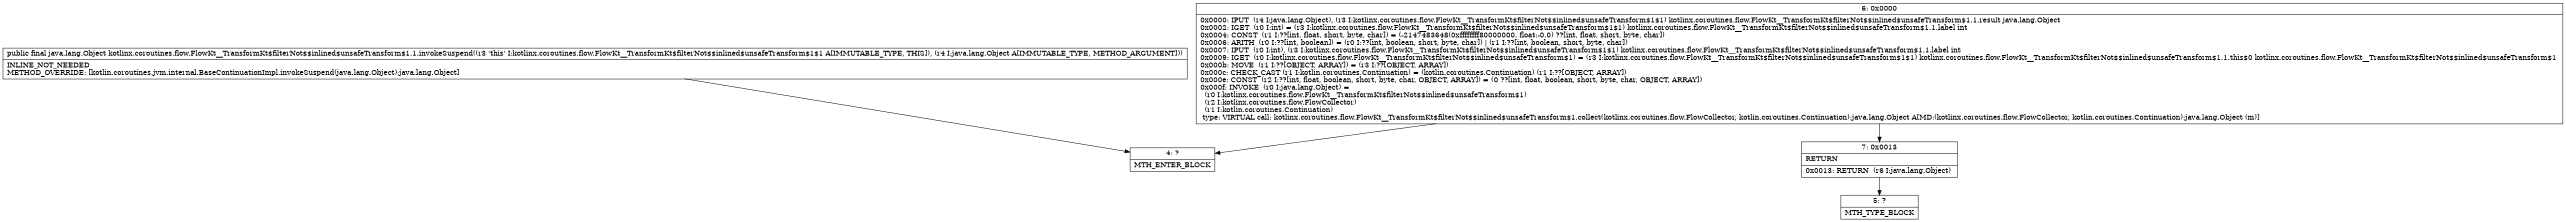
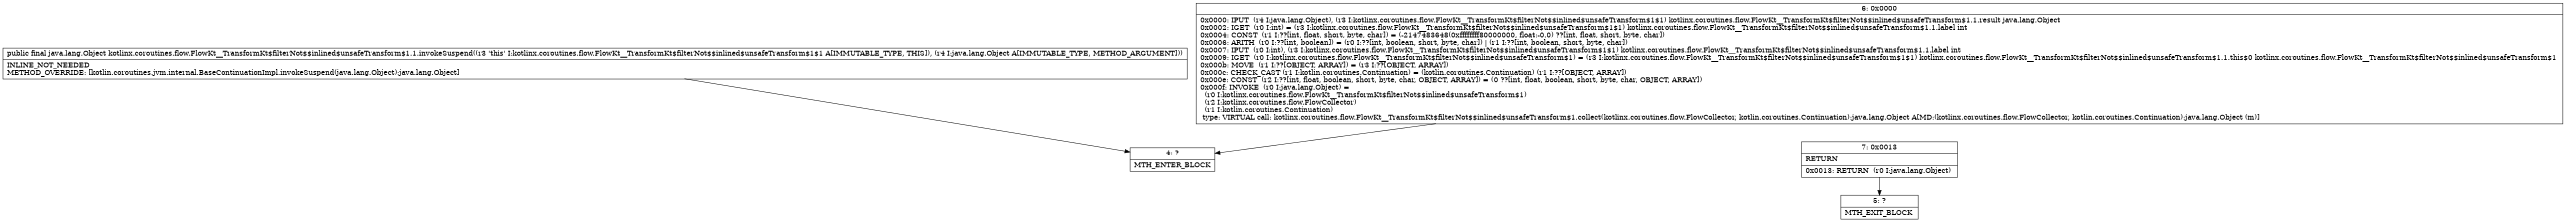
edge "6: 0x0000" -> "7: 0x0013": removed
node "7: 0x0013": text "0x0013: RETURN  (r6 I:java.lang.Object)" -> "0x0013: RETURN  (r0 I:java.lang.Object)"
node "5: ?": text "MTH_TYPE_BLOCK" -> "MTH_EXIT_BLOCK"
